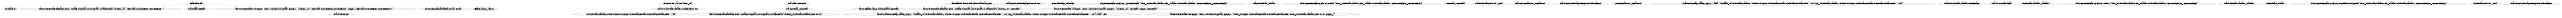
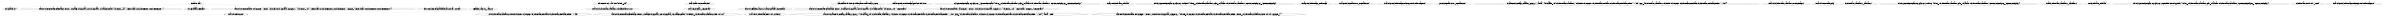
node "dispatch main(int, char**)": label "dispatch main(int, char**)" -> "int main(int, char**)"
node "virtual SubTask* WFFuture::done()": label "virtual SubTask* WFFuture::done()" -> "virtual SubTask* WFCounterTask::done()"
node "protocol::RedisMessage::~RedisMessage()": removed
node "virtual protocol::RedisMessage::~RedisMessage()": added
node "WFCounterTask::~WFCounterTask()": removed
node "virtual std::__future_base::_Result<void>::~_Result()": removed
node "virtual void WFCounterTask::dispatch()": label "virtual void WFCounterTask::dispatch()" -> "virtual void WFCounterTask::policy()"
node "void baseV_callback(WFHttpTask*)": label "void baseV_callback(WFHttpTask*)" -> "void wget_callback(WFHttpTask*)"
node "virtual void std::__future_base::_Result<void>::_M_destroy()": added
